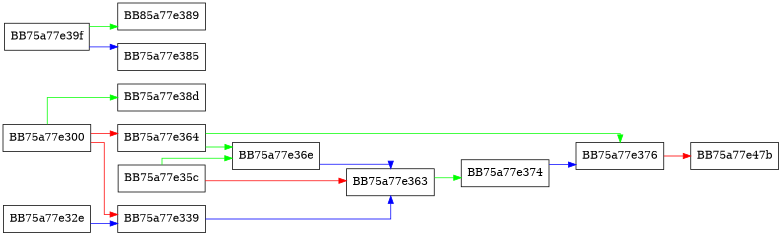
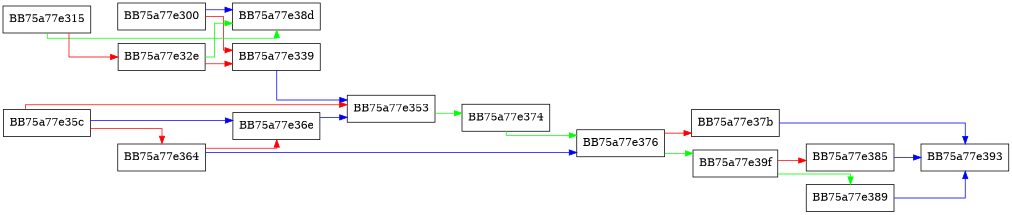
node "BB85a77e389": label "BB85a77e389" -> "BB75a77e389"
node "BB75a77e315": added
edge "BB75a77e32e" -> "BB75a77e38d": added
edge "BB75a77e39f" -> "BB75a77e385": color blue -> red
edge "BB75a77e300" -> "BB75a77e38d": color green -> blue
edge "BB75a77e300" -> "BB75a77e364": now "BB75a77e35c" -> "BB75a77e364"
edge "BB75a77e364" -> "BB75a77e376": color green -> blue
edge "BB75a77e364" -> "BB75a77e36e": color green -> red
edge "BB75a77e376" -> "BB75a77e39f": added
node "BB75a77e47b": label "BB75a77e47b" -> "BB75a77e37b"
edge "BB75a77e35c" -> "BB75a77e36e": color green -> blue
node "BB75a77e393": added
edge "BB75a77e374" -> "BB75a77e376": color blue -> green
node "BB75a77e363": label "BB75a77e363" -> "BB75a77e353"
edge "BB75a77e32e" -> "BB75a77e339": color blue -> red
